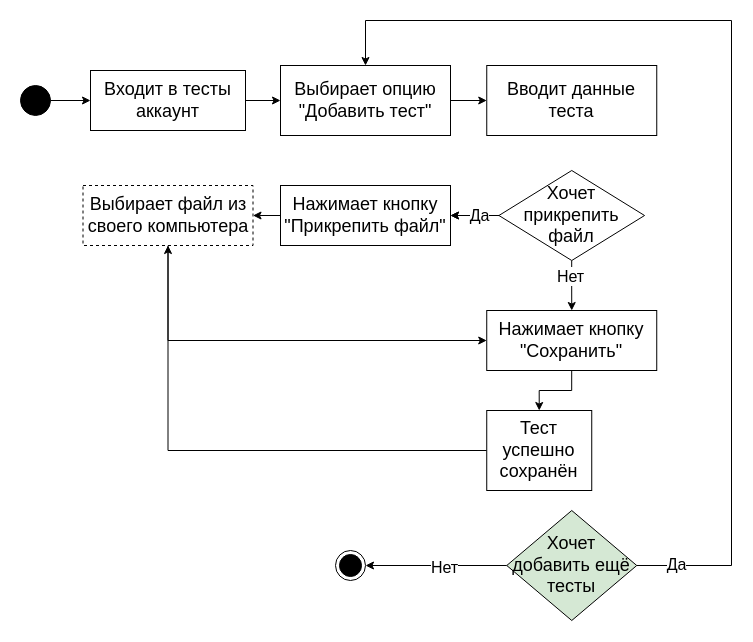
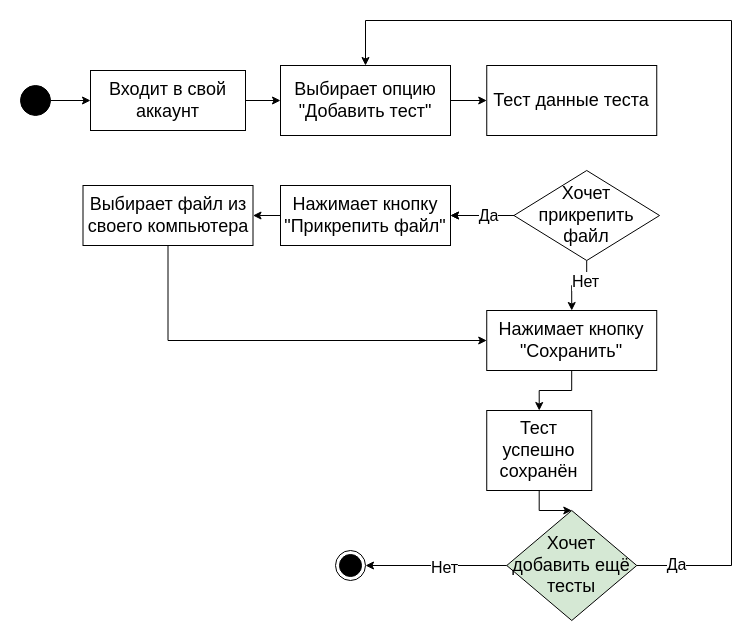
node "Входит в тесты аккаунт": label "Входит в тесты аккаунт" -> "Входит в свой аккаунт"
node "Вводит данные теста": label "Вводит данные теста" -> "Тест данные теста"
node "Выбирает файл из своего компьютера": style dashed -> solid
node "Хочет прикрепить файл": moved (572, 216) -> (587, 216)
edge "Тест успешно сохранён" -> "Выбирает файл из своего компьютера": now "Тест успешно сохранён" -> "Хочет добавить ещё тесты"
